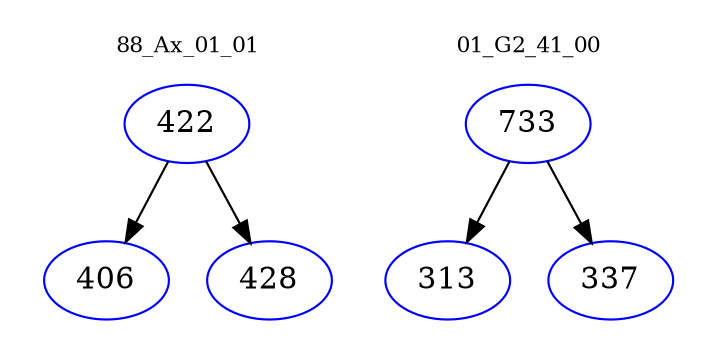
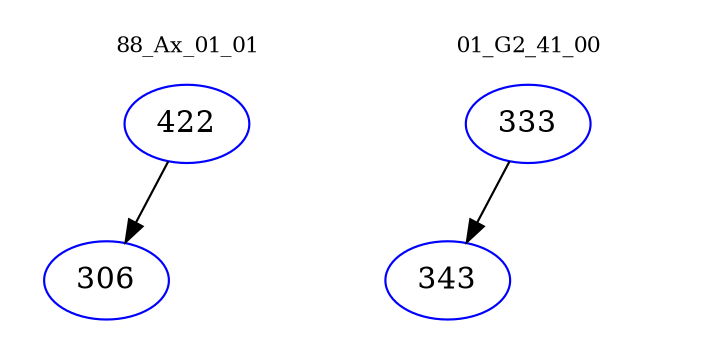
node "733": label "733" -> "333"
node "406": label "406" -> "306"
node "428": removed
node "313": label "313" -> "343"
node "337": removed
